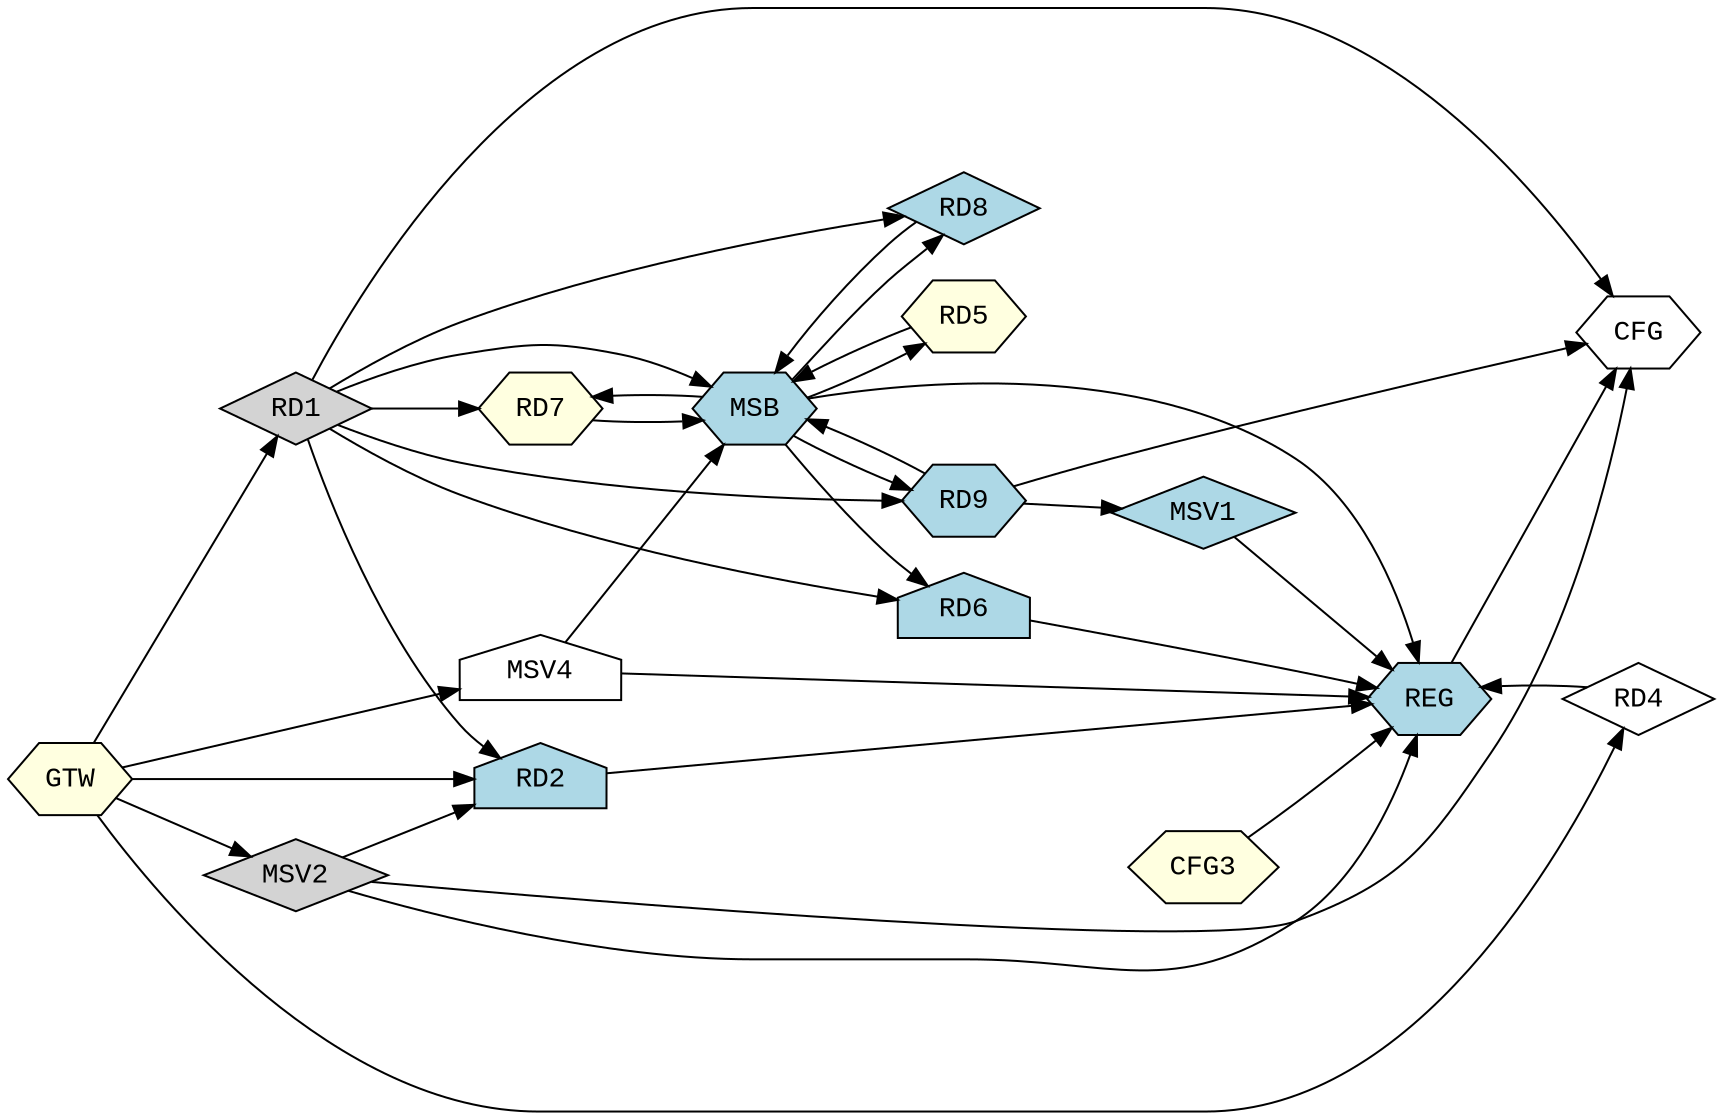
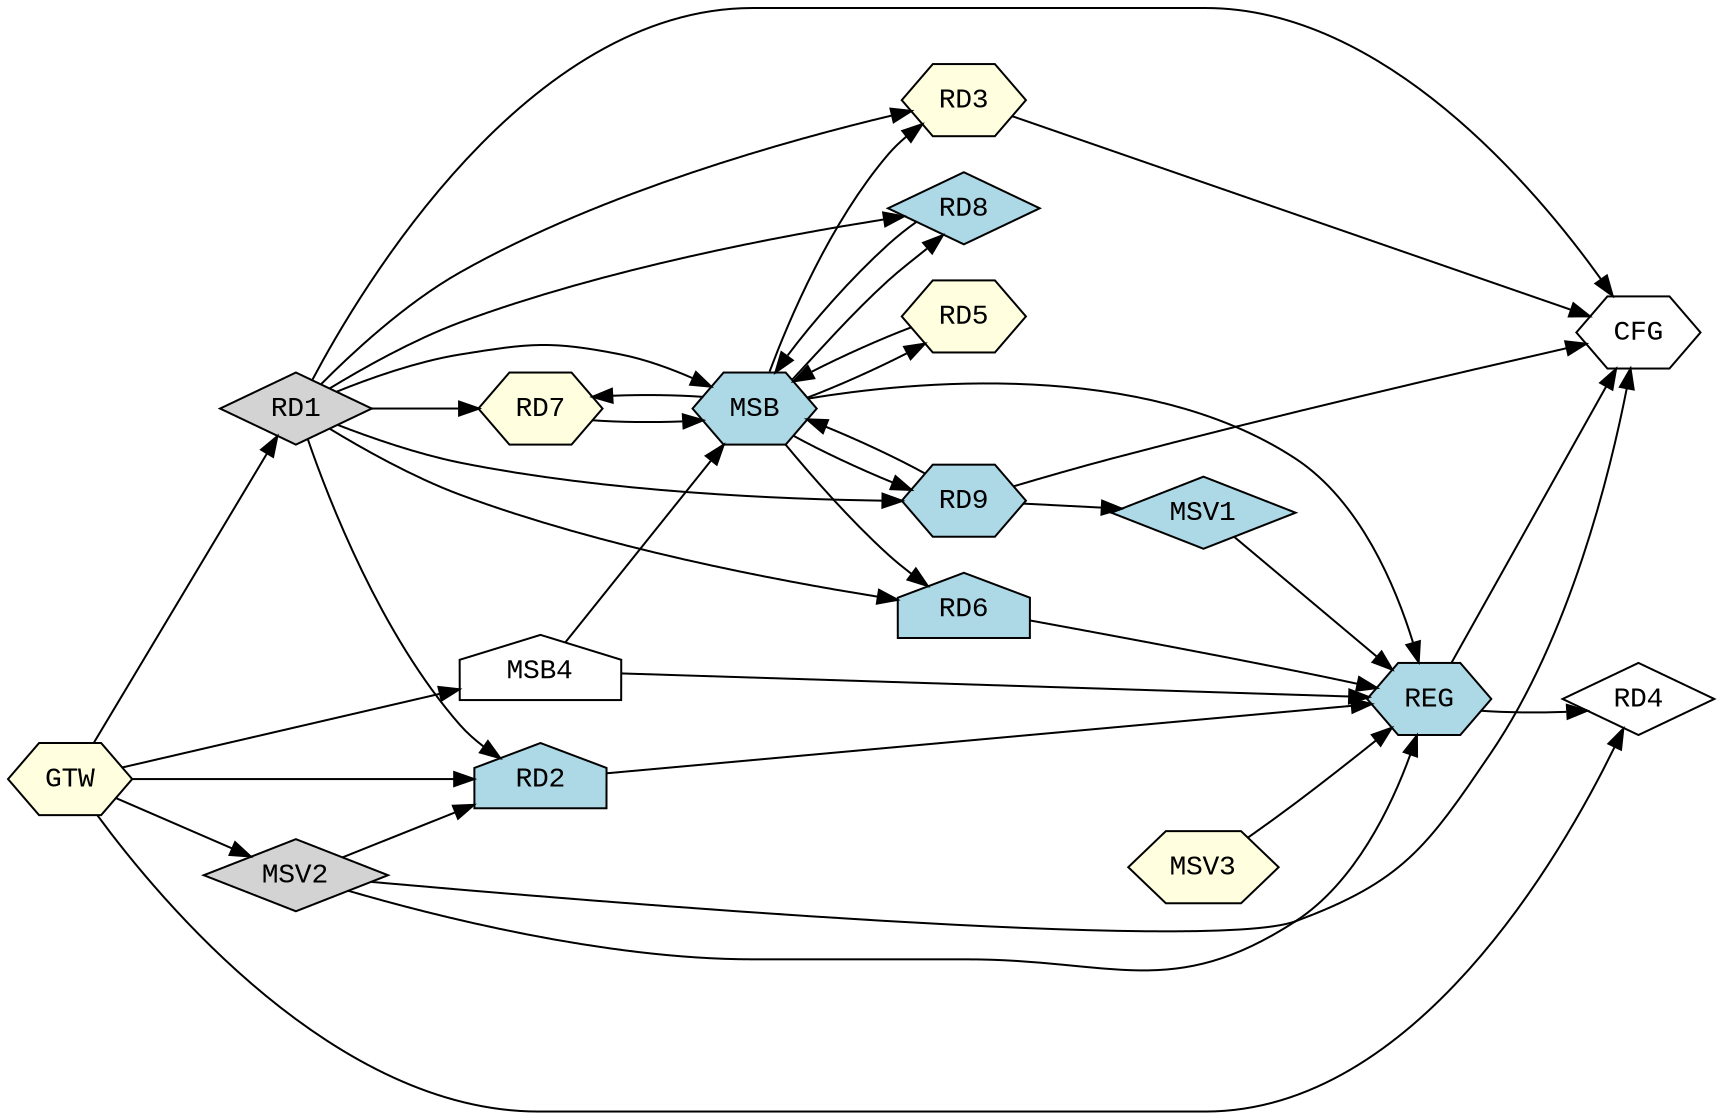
node "RD3": added
node "MSV4": label "MSV4" -> "MSB4"
edge "RD4" -> "REG": reversed
node "CFG3": label "CFG3" -> "MSV3"
